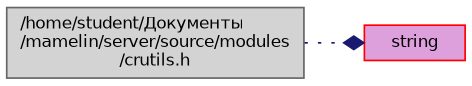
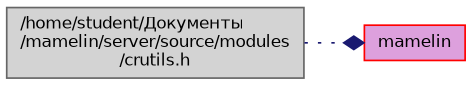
node "string": label "string" -> "mamelin"
